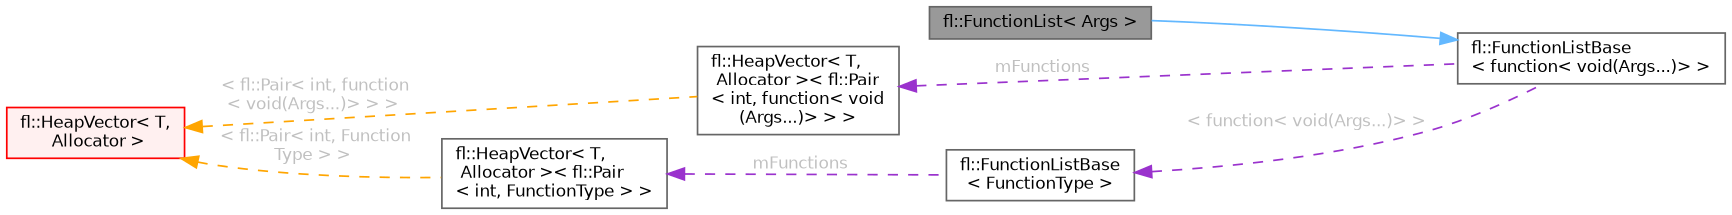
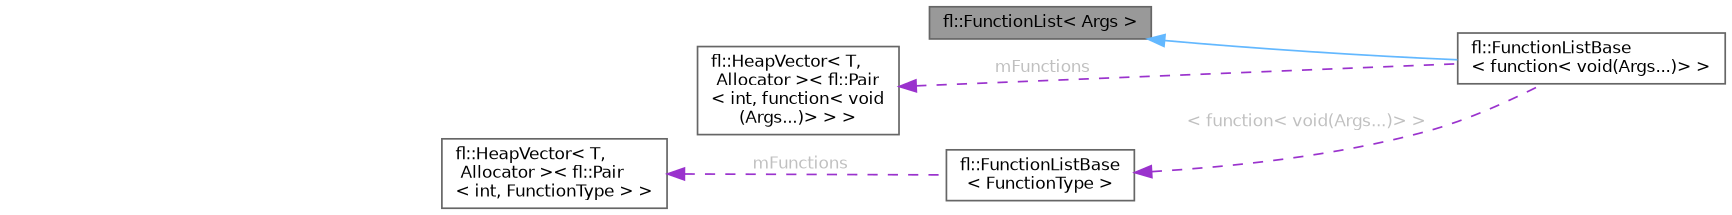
edge "fl::FunctionList< Args >" -> "fl::FunctionListBase < function< void(Args...)> >": reversed
node "fl::HeapVector< T, Allocator >": removed
